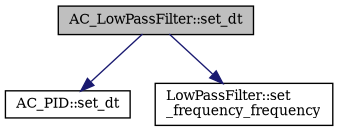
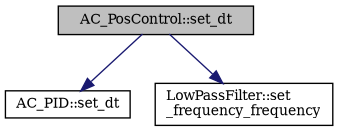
node "AC_LowPassFilter::set_dt": label "AC_LowPassFilter::set_dt" -> "AC_PosControl::set_dt"
